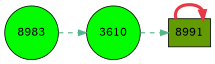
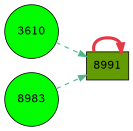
edge "8983" -> "3610": now "8983" -> "8991"
